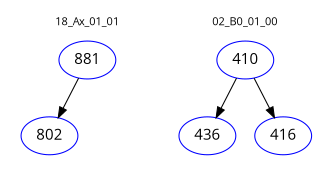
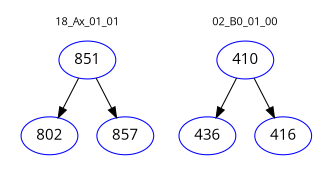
node "881": label "881" -> "851"
node "857": added
